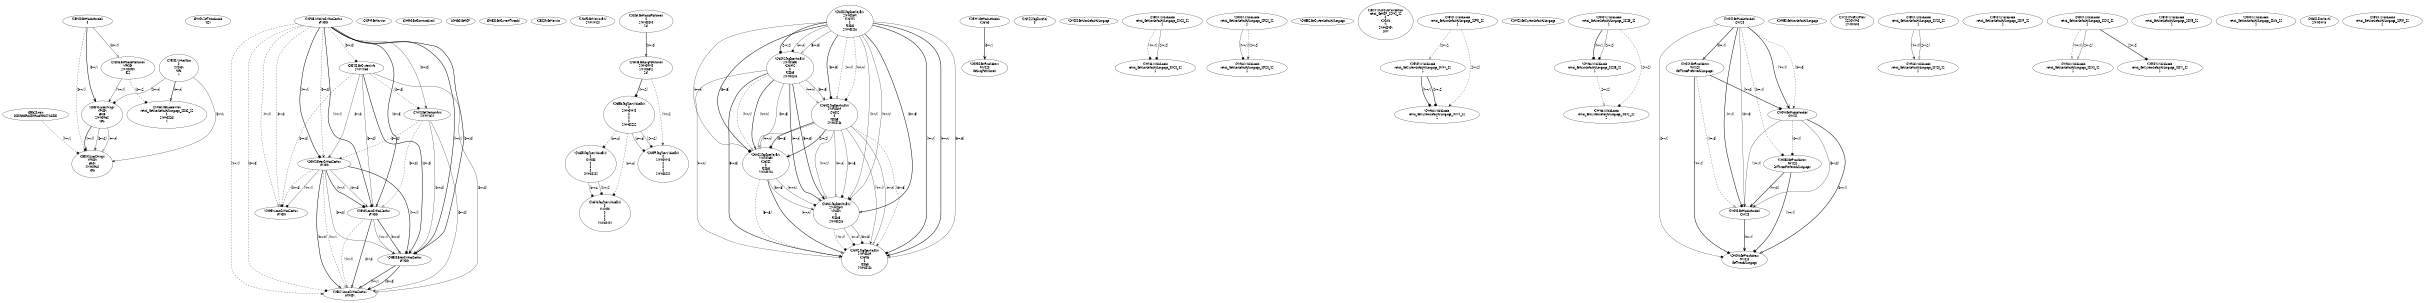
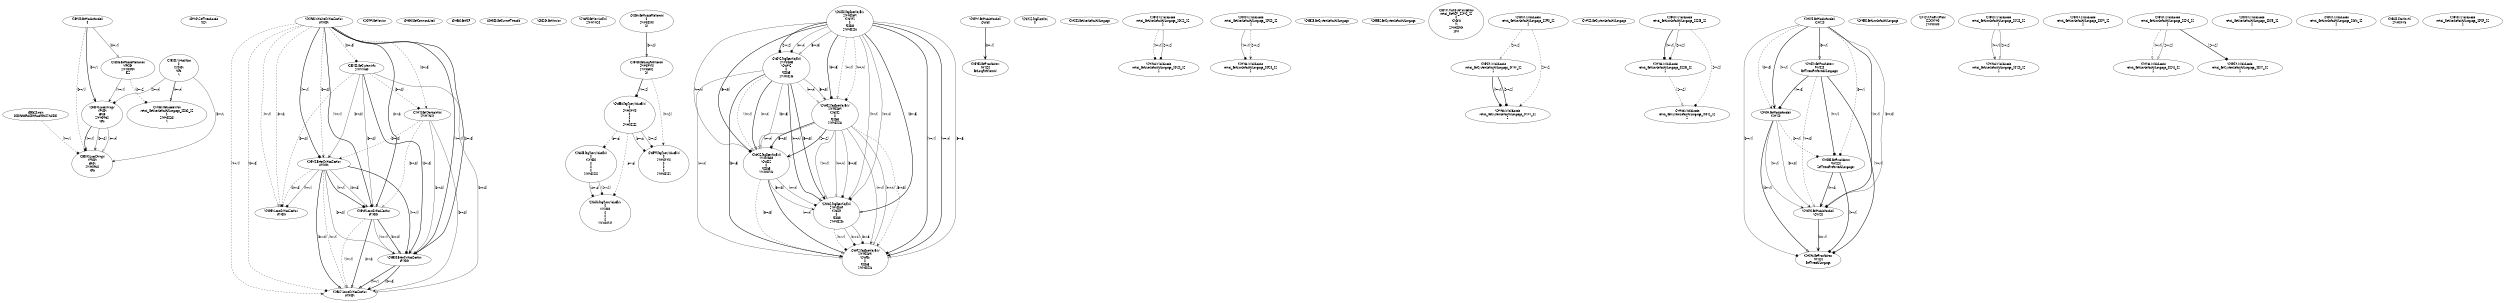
node "4245525.GetSystemDefaultUILanguage": added
edge "4243965.InitializeCriticalSection 6917004" -> "4214413.GetStartupInfoW 2147417624": style solid -> dashed
edge "4244024.GetProcAddress 9441320 GetThreadPreferredUILanguages" -> "4244050.GetProcAddress 9441320 SetThreadPreferredUILanguages": added, label "(1-->1)"
